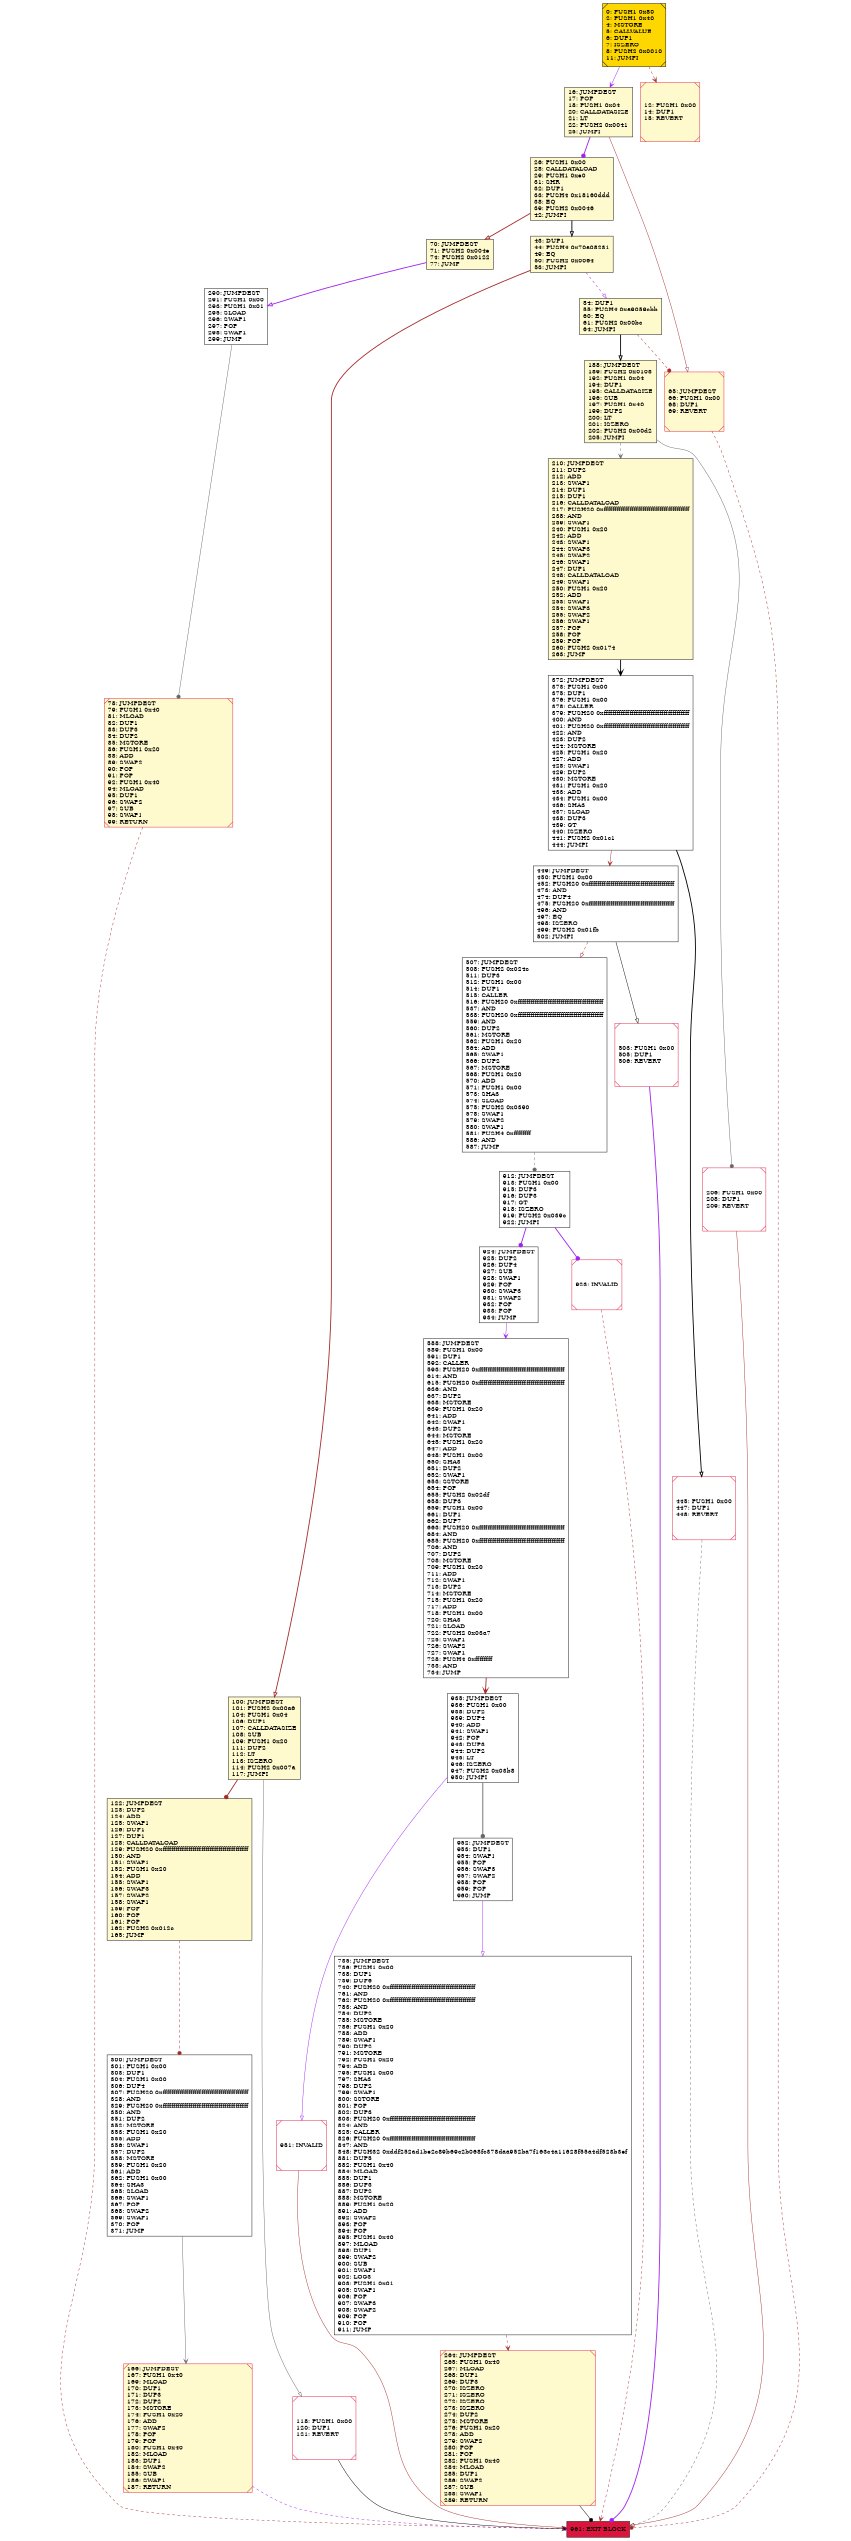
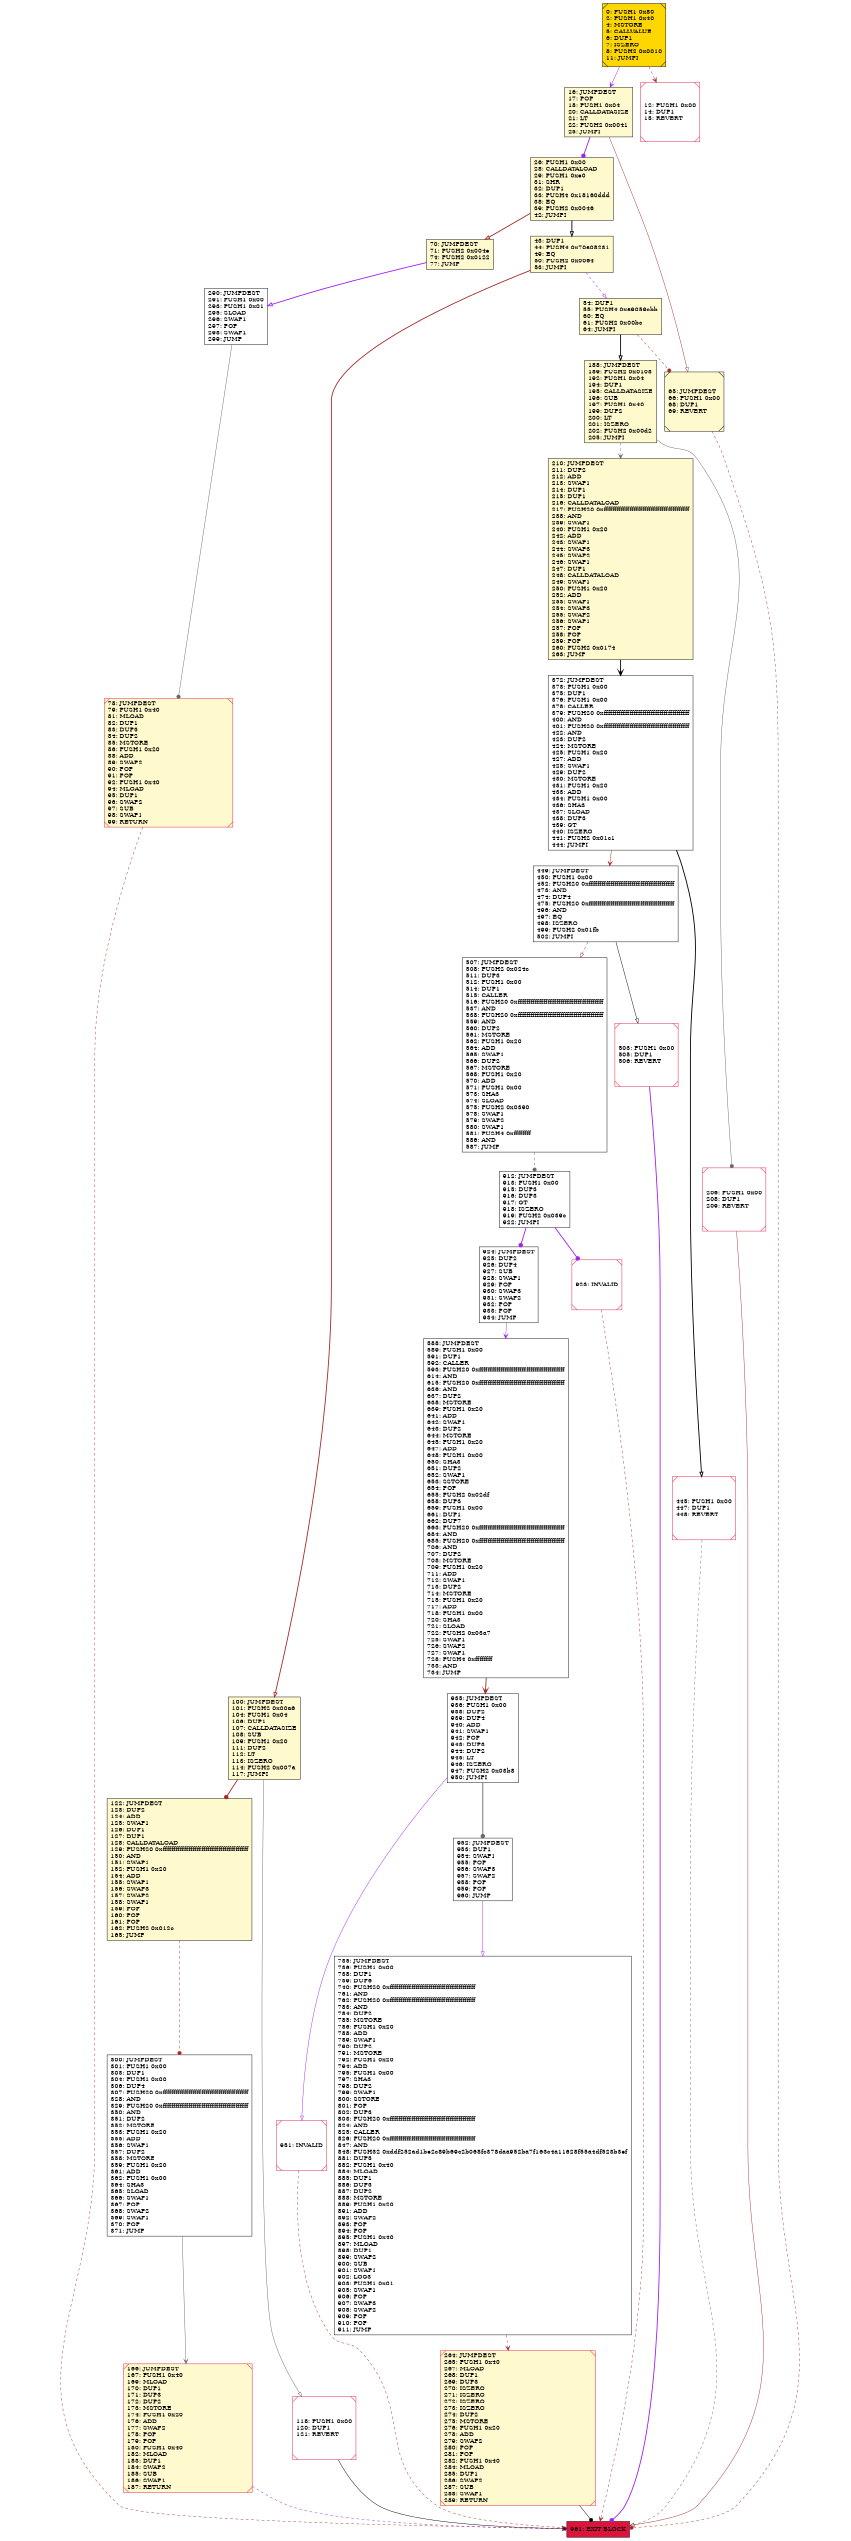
node "12: PUSH1 0x00 14: DUP1 15: REVERT": fillcolor lemonchiffon -> white
node "65: JUMPDEST 66: PUSH1 0x00 68: DUP1 69: REVERT": color crimson -> black
edge "951: INVALID" -> "961: EXIT BLOCK": style solid -> dashed
